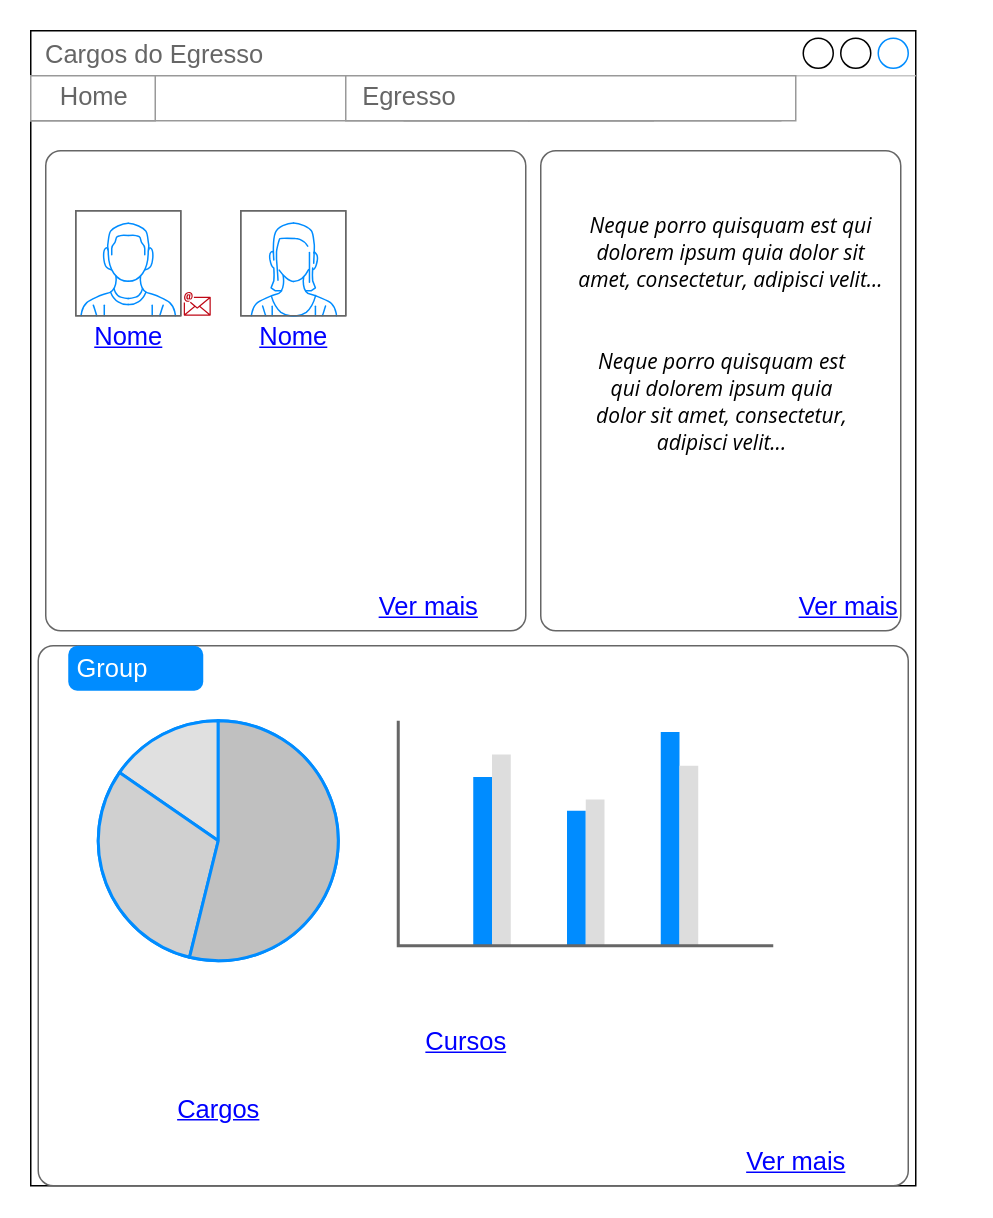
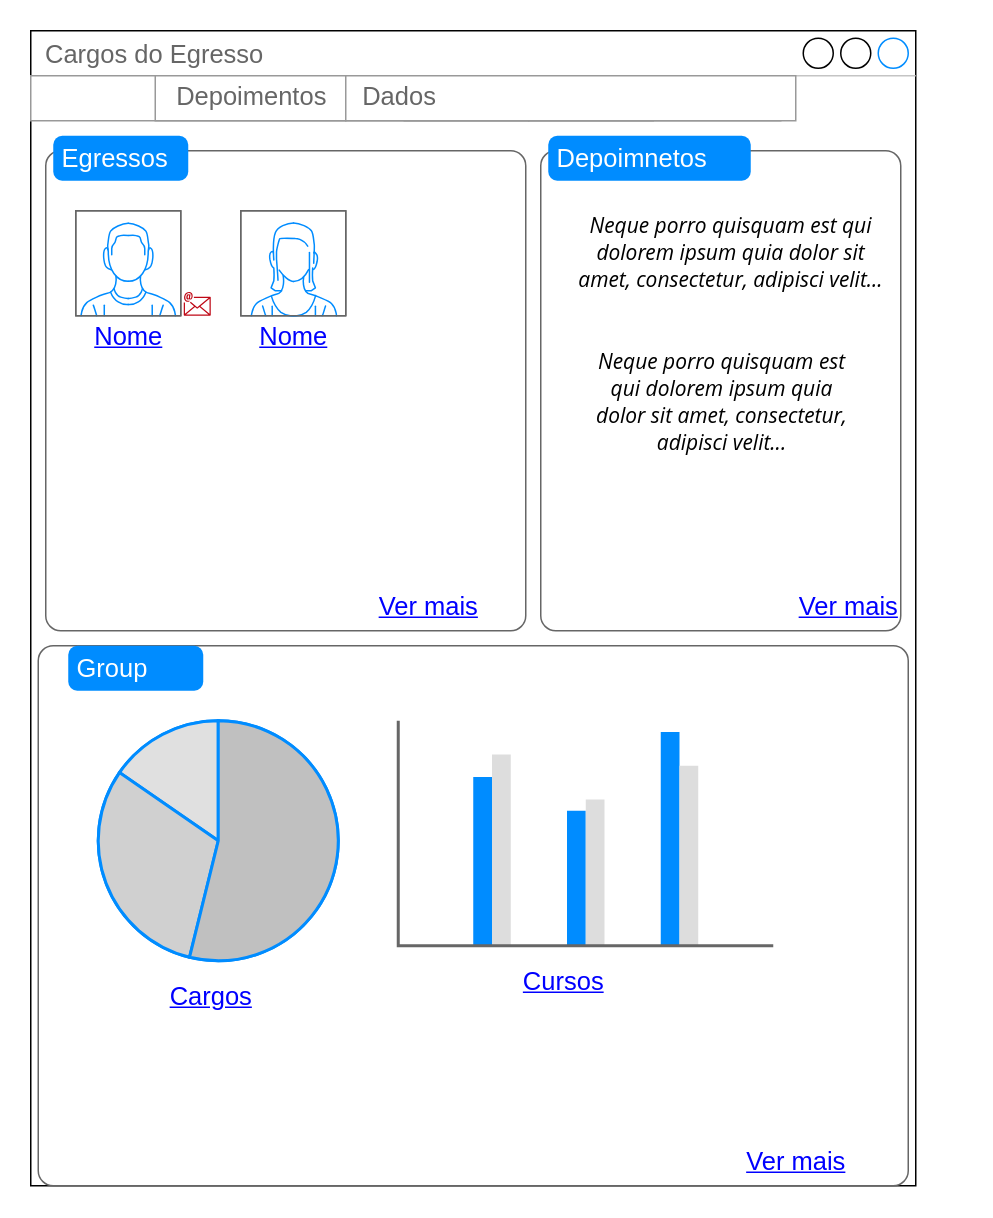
node "Home": removed
node "Depoimentos": added
node "Egresso": label "Egresso" -> "Dados"
node "Egressos": added
node "Depoimnetos": added
node "Cursos": moved (466, 1043) -> (563, 983)
node "Cargos": moved (218, 1111) -> (211, 998)
